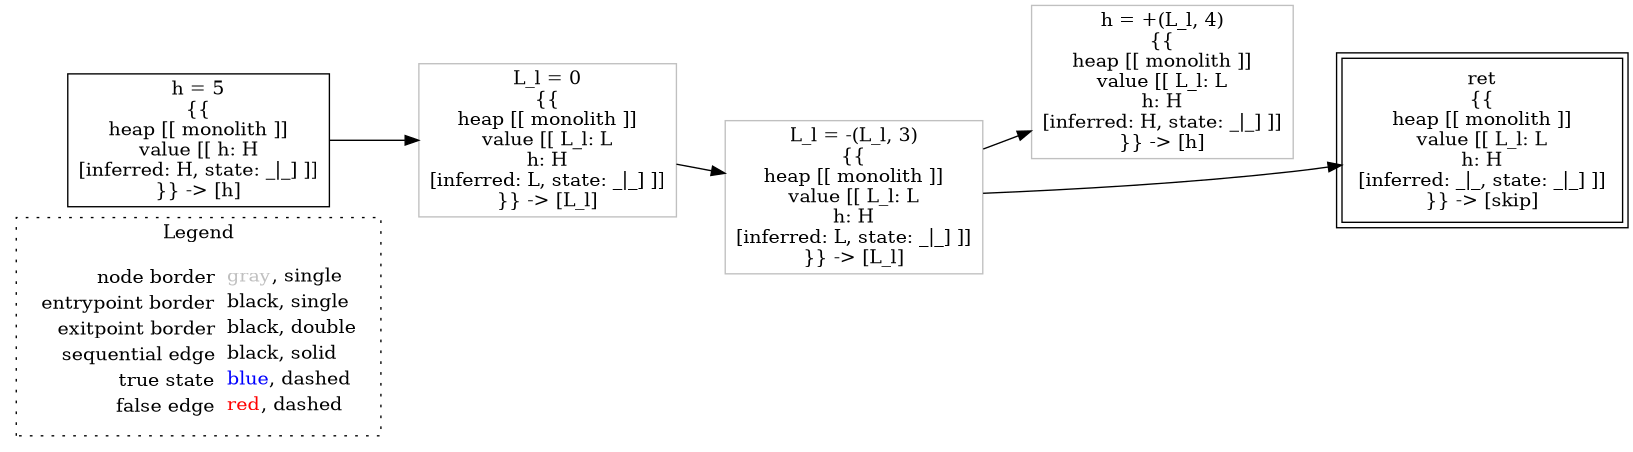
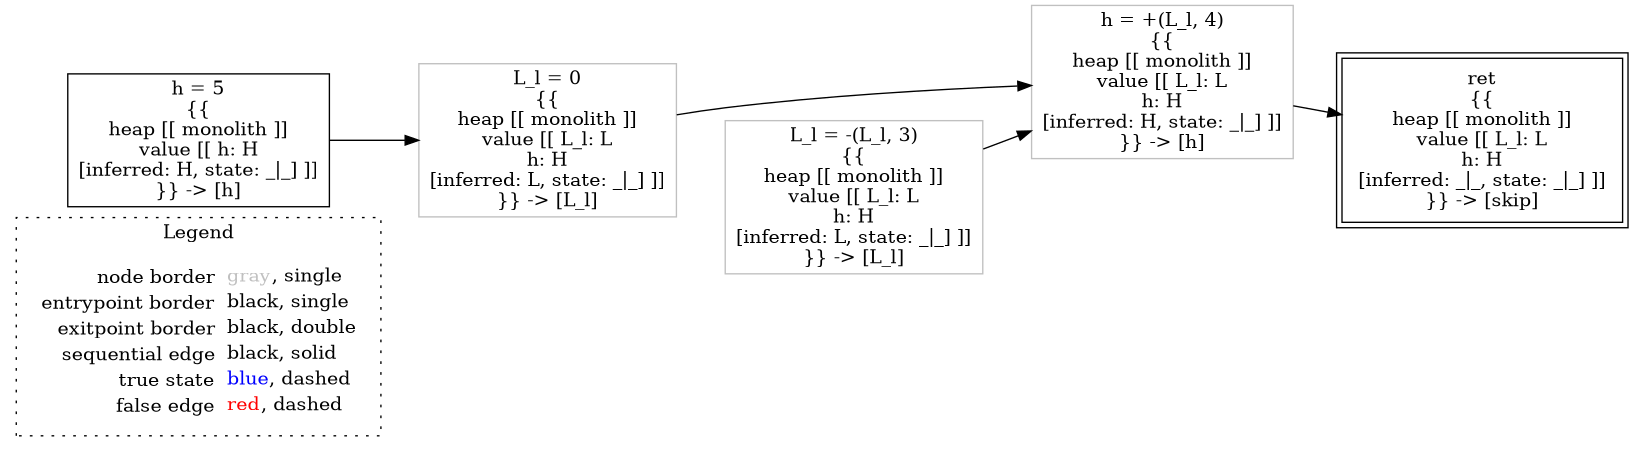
edge "L_l = 0" -> "L_l = -(L_l, 3)": now "L_l = 0" -> "h = +(L_l, 4)"
edge "L_l = -(L_l, 3)" -> "ret": now "h = +(L_l, 4)" -> "ret"
